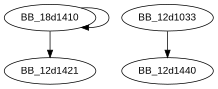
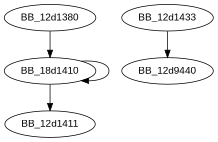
node "BB_12d1380": added
node "BB_12d1033": label "BB_12d1033" -> "BB_12d1433"
node "BB_12d1421": label "BB_12d1421" -> "BB_12d1411"
node "BB_12d1440": label "BB_12d1440" -> "BB_12d9440"
